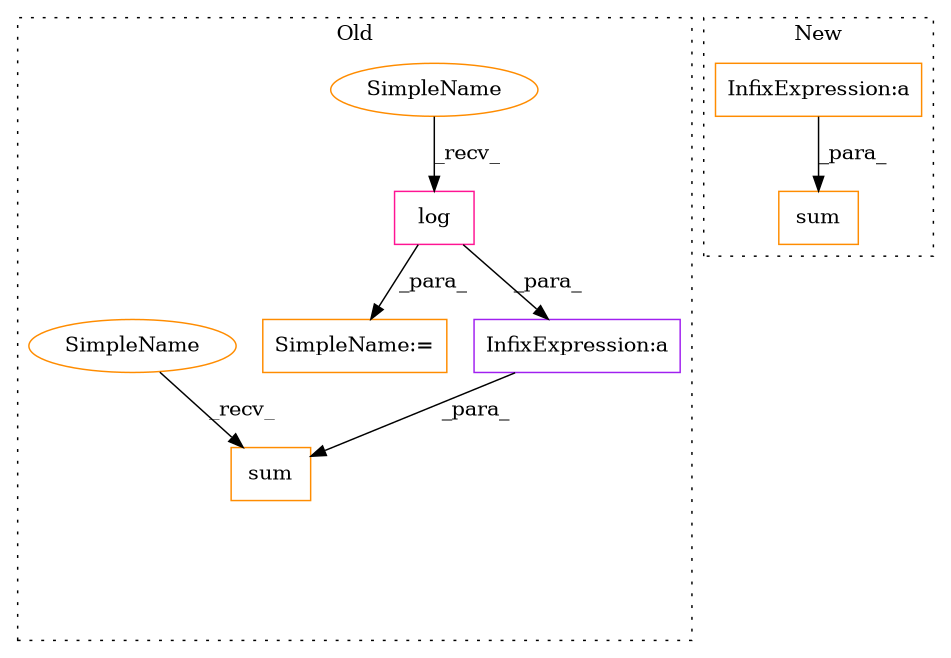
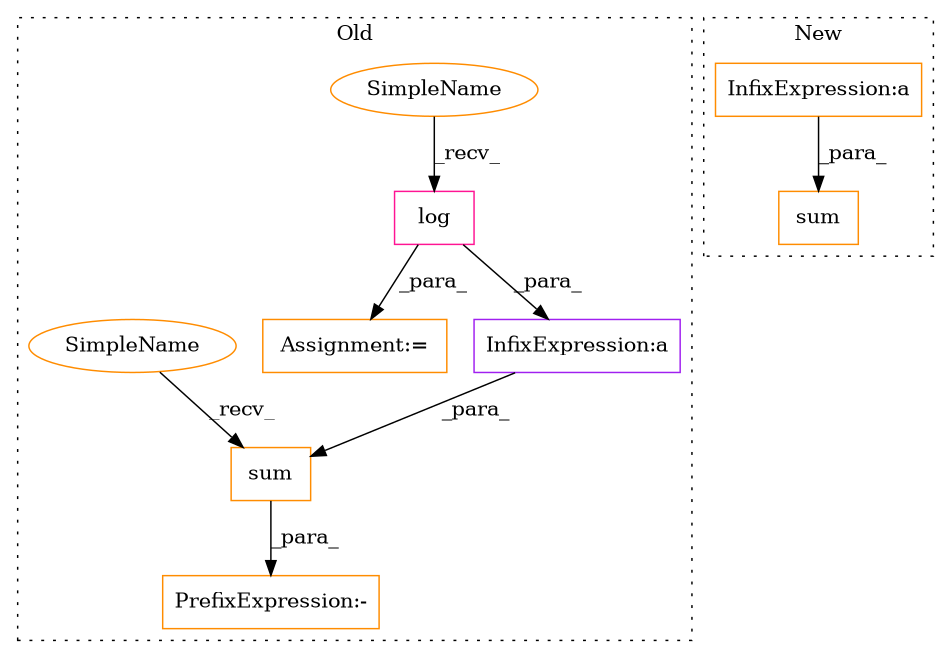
node "SimpleName:=": label "SimpleName:=" -> "Assignment:="
node "PrefixExpression:-": added
